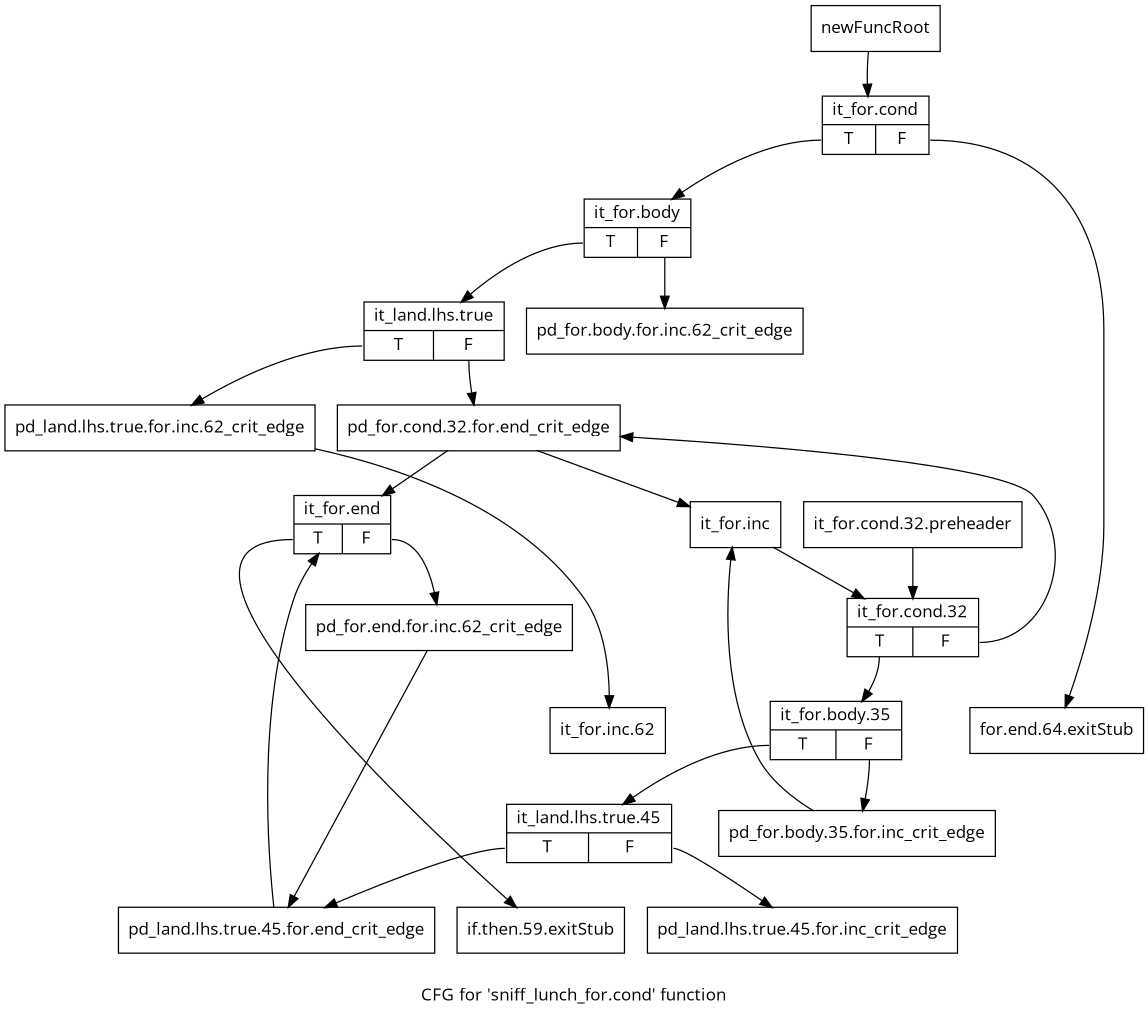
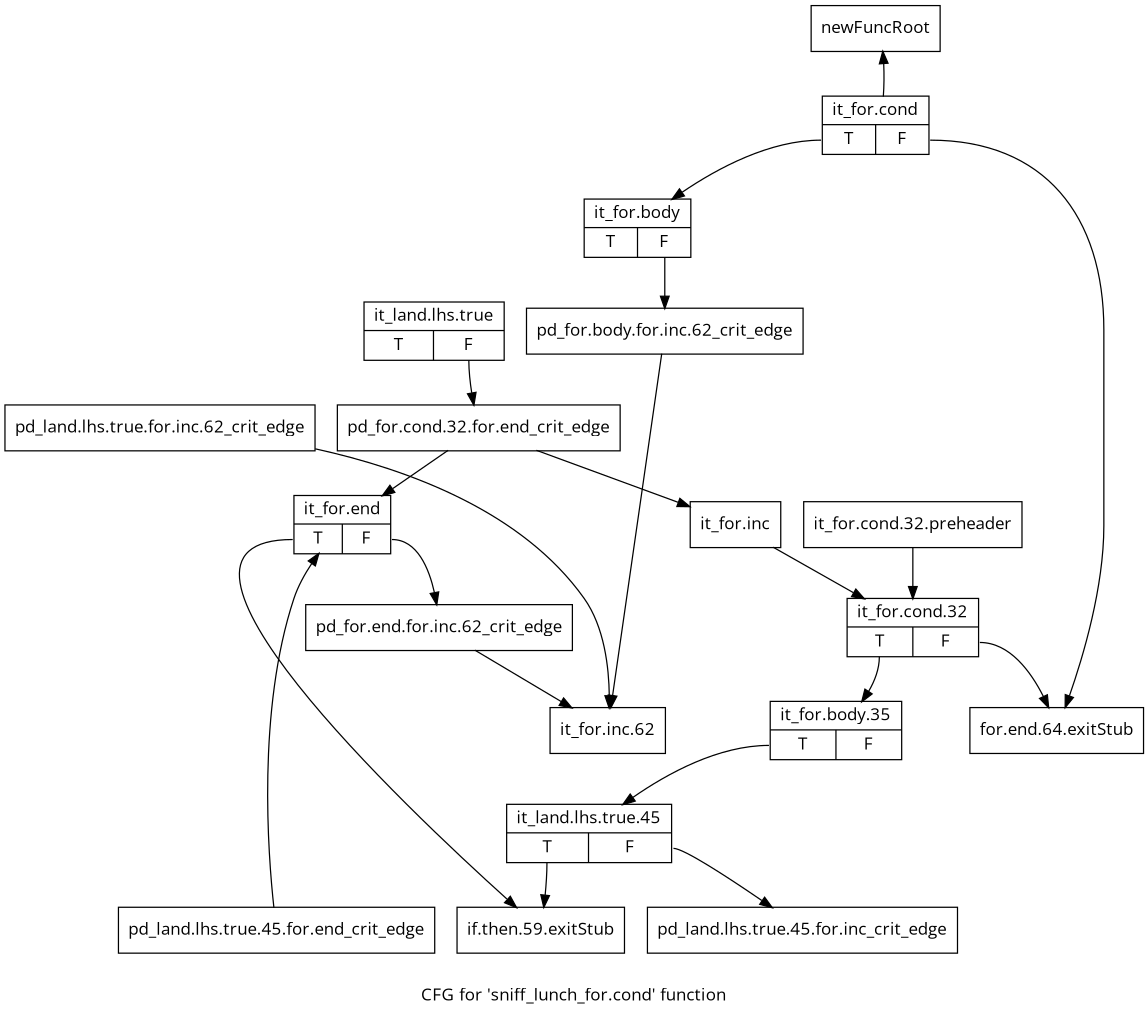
edge "newFuncRoot" -> "it_for.cond": reversed
edge "it_for.body" -> "it_land.lhs.true": removed
edge "it_land.lhs.true" -> "pd_land.lhs.true.for.inc.62_crit_edge": removed
edge "it_for.cond.32" -> "pd_for.cond.32.for.end_crit_edge": now "it_for.cond.32" -> "for.end.64.exitStub"
edge "pd_for.body.for.inc.62_crit_edge" -> "it_for.inc.62": added
edge "pd_for.end.for.inc.62_crit_edge" -> "pd_land.lhs.true.45.for.end_crit_edge": now "pd_for.end.for.inc.62_crit_edge" -> "it_for.inc.62"
node "pd_for.body.35.for.inc_crit_edge": removed
edge "it_land.lhs.true.45" -> "pd_land.lhs.true.45.for.end_crit_edge": now "it_land.lhs.true.45" -> "if.then.59.exitStub"
